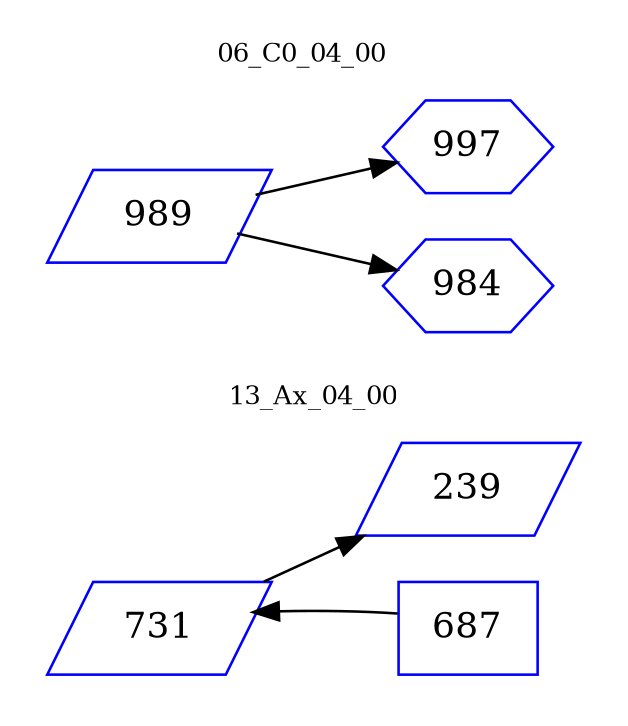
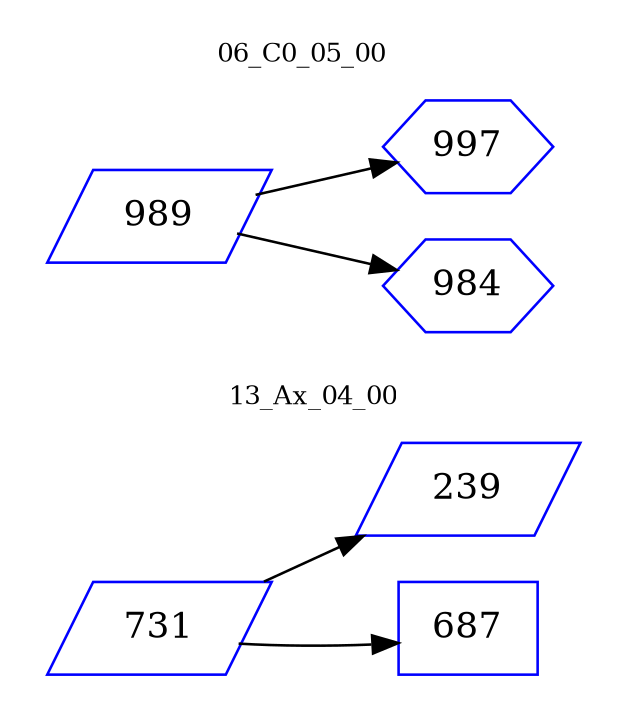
cluster "06_C0_04_00": label "06_C0_04_00" -> "06_C0_05_00"
edge "687" -> "731": reversed
